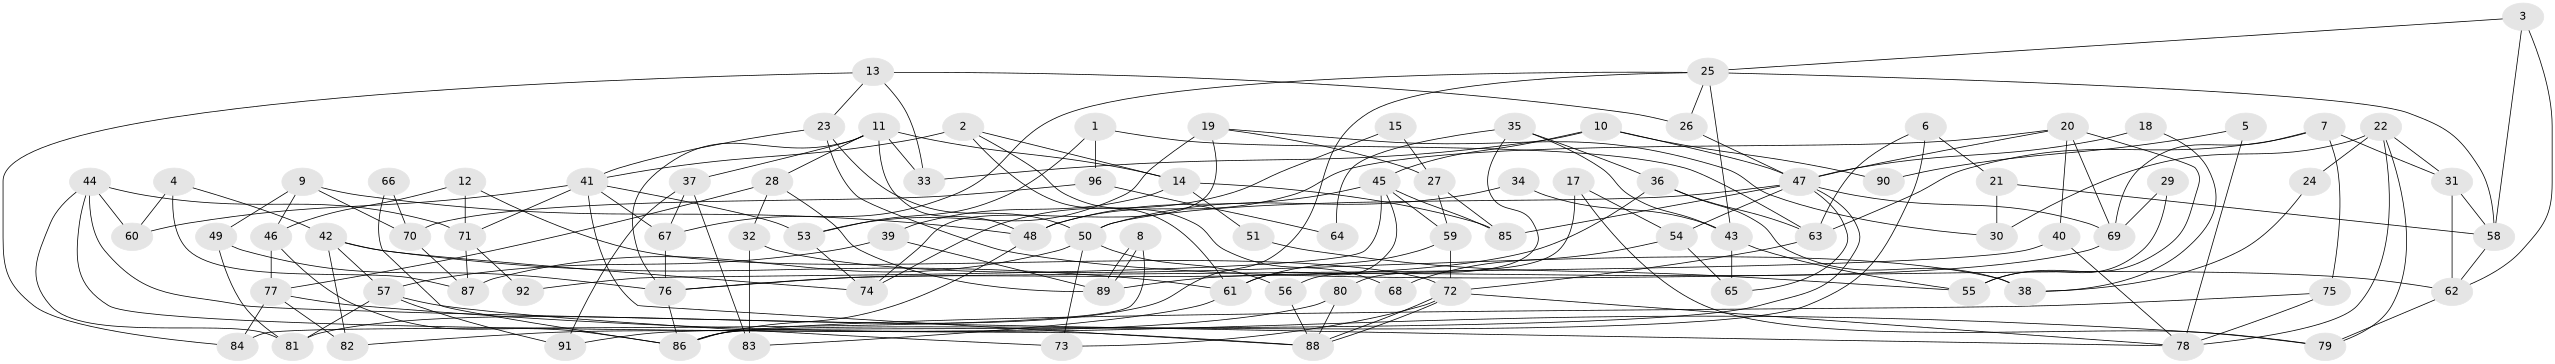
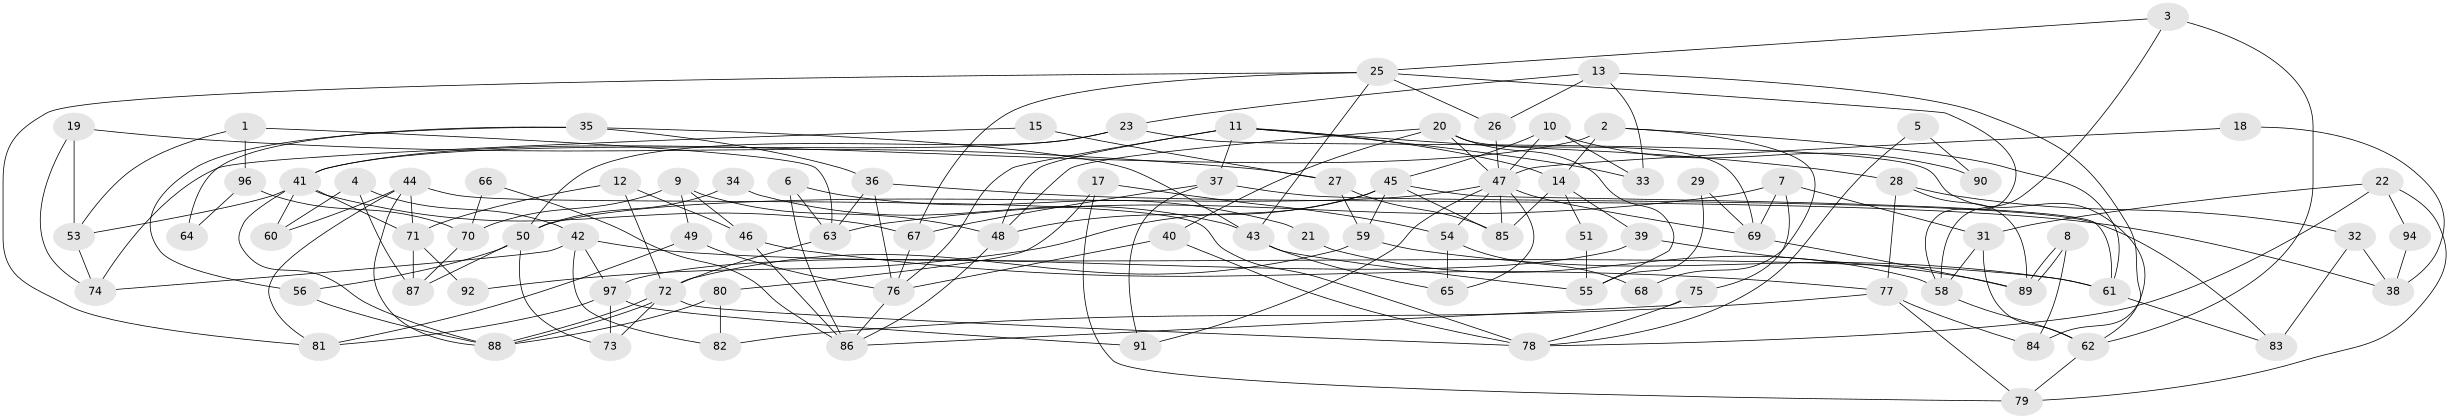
node "24": label "24" -> "94"
node "30": removed
node "57": label "57" -> "97"
